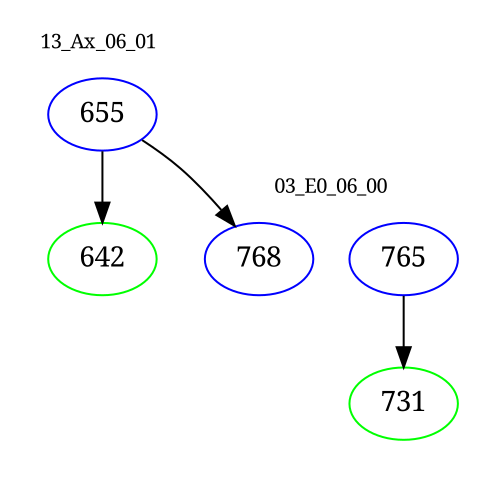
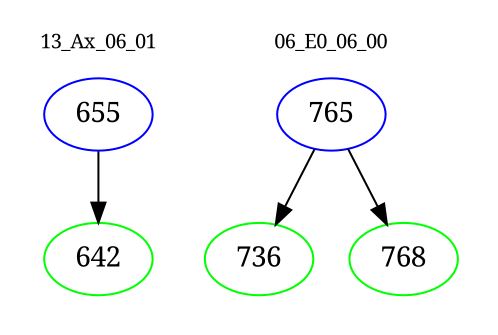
cluster "03_E0_06_00": label "03_E0_06_00" -> "06_E0_06_00"
edge "655" -> "768": now "765" -> "768"
node "768": color blue -> green
node "731": label "731" -> "736"
